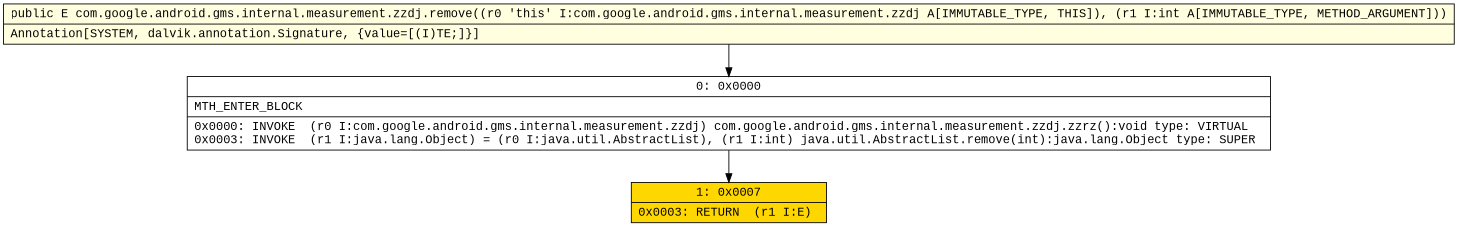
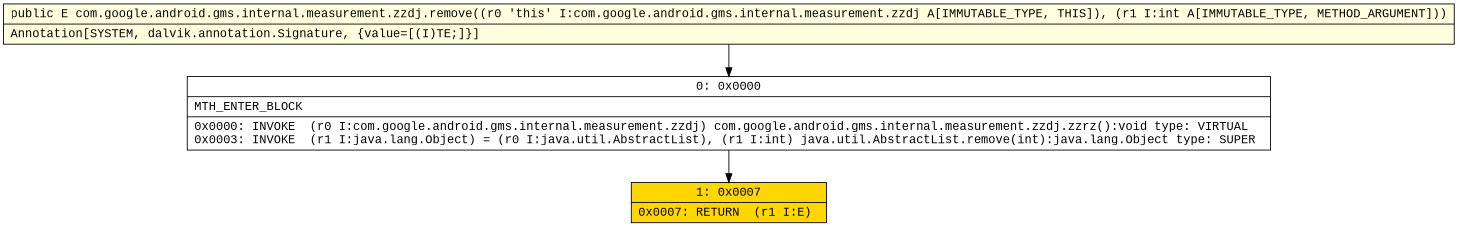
node "1: 0x0007": text "0x0003: RETURN  (r1 I:E)" -> "0x0007: RETURN  (r1 I:E)"
